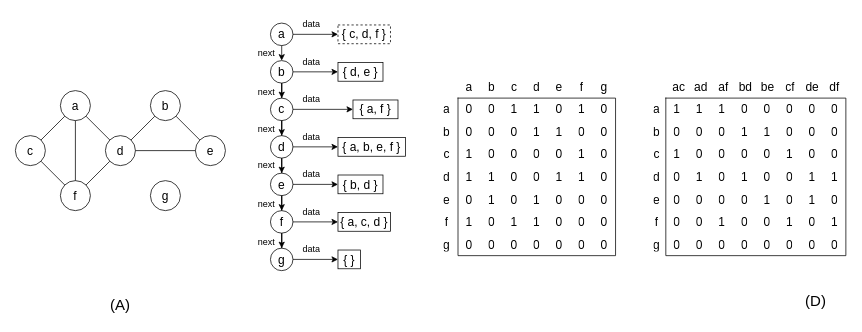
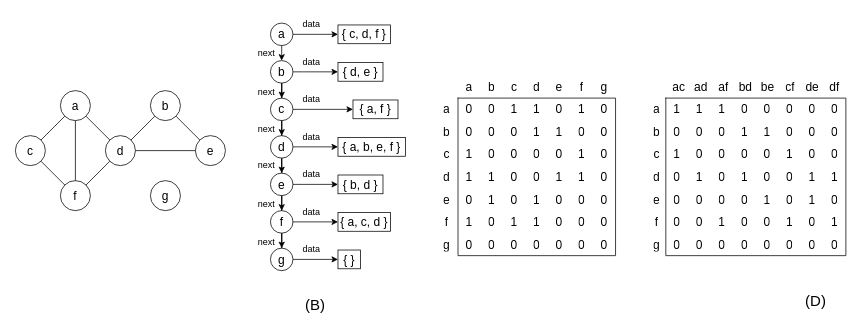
node "{ c, d, f }": style dashed -> solid
node "(A)": removed
node "(B)": added
